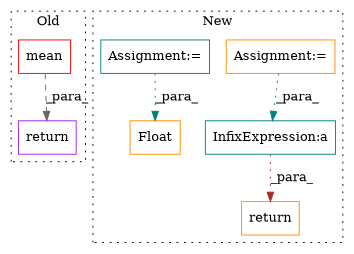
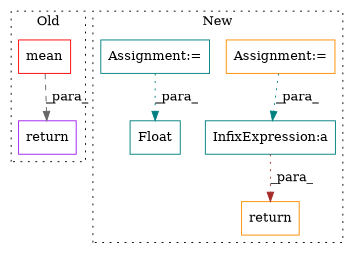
node "Float": color darkorange -> teal
